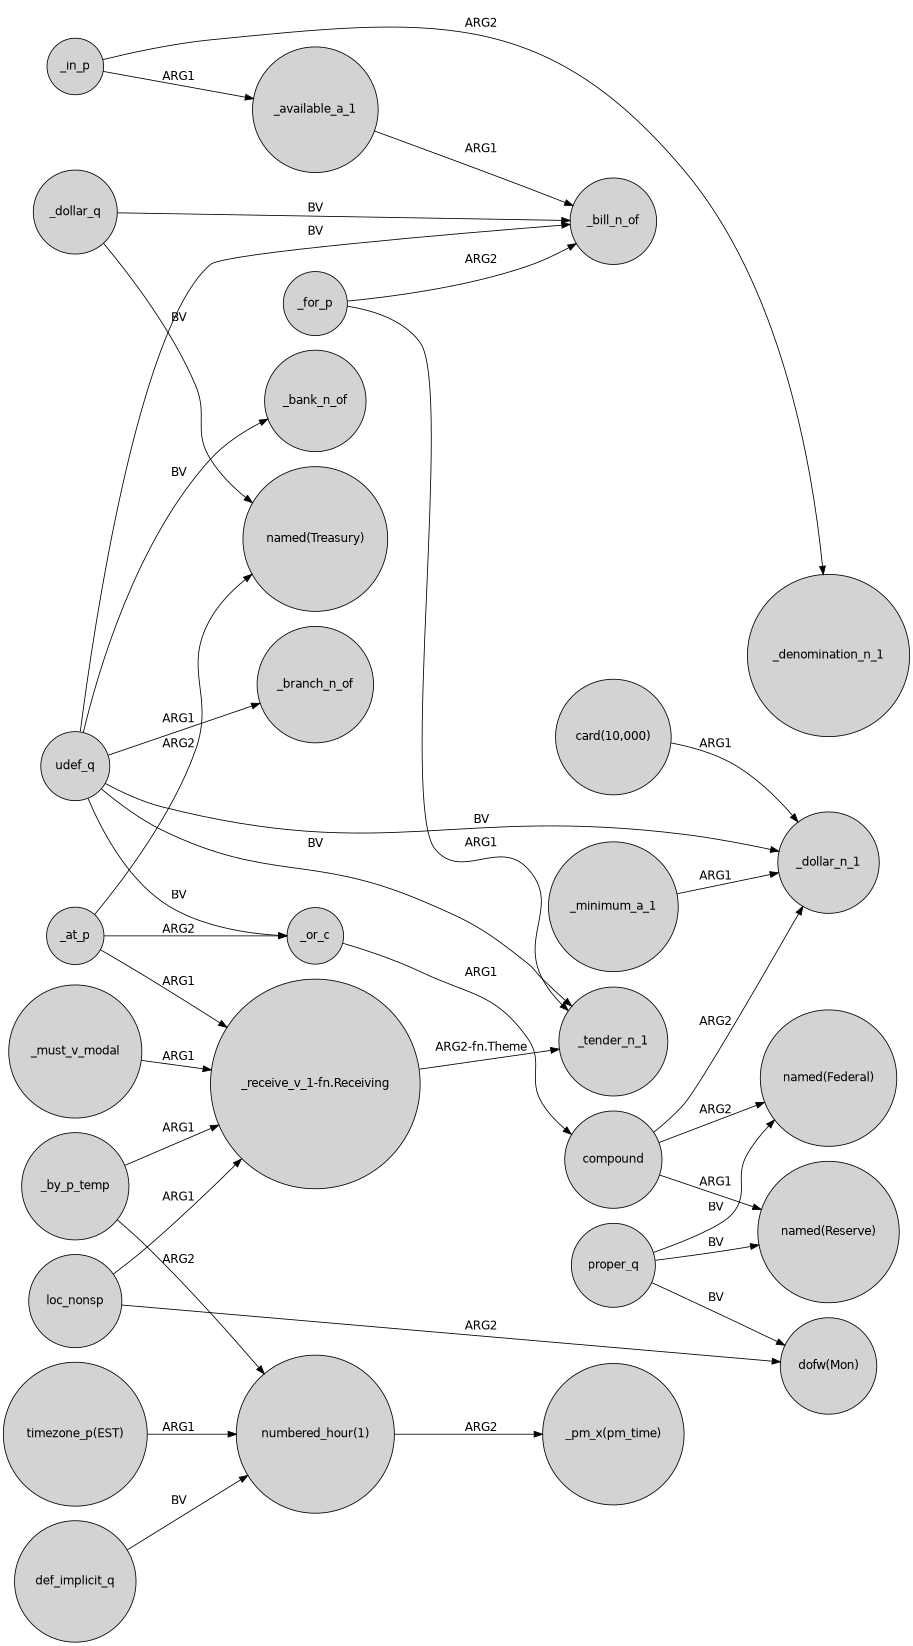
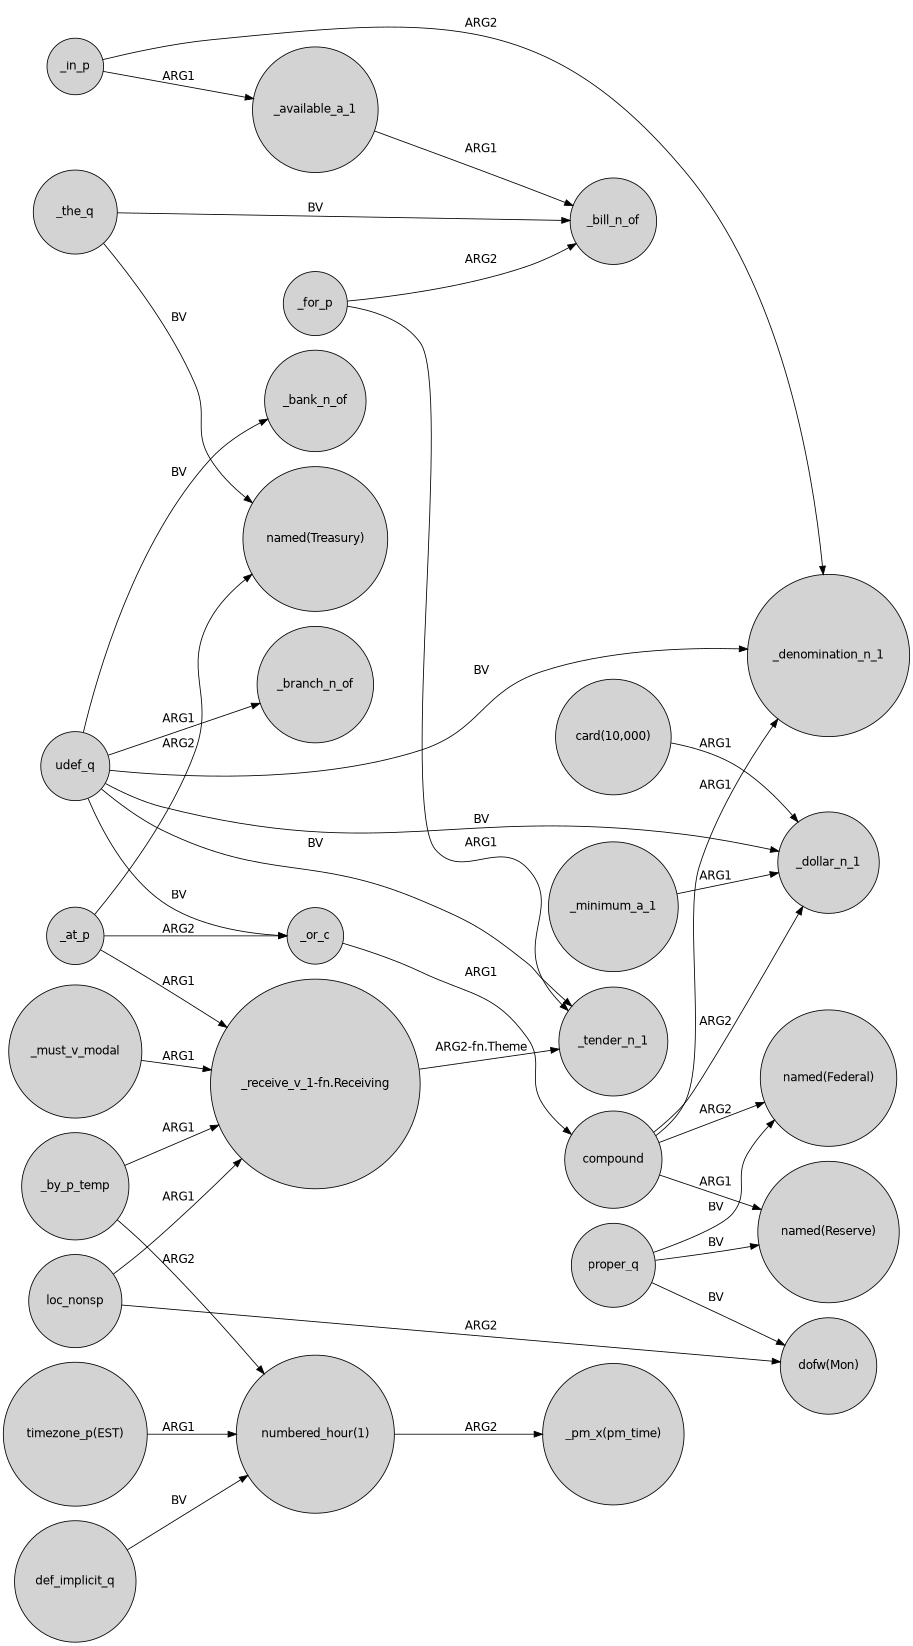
node "_dollar_q": label "_dollar_q" -> "_the_q"
edge "udef_q" -> "_bill_n_of": now "udef_q" -> "_denomination_n_1"
edge "compound" -> "_denomination_n_1": added, label "ARG1"
